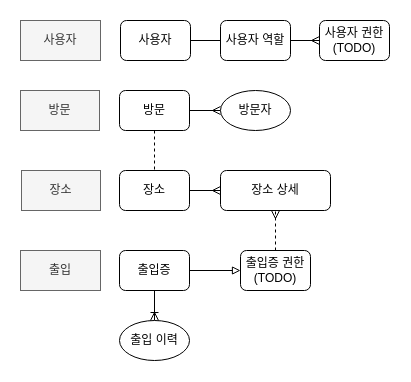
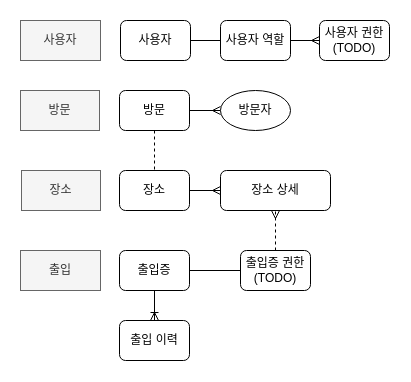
edge "출입증" -> "출입증 권한 (TODO)": arrowhead block -> none
node "출입 이력": shape ellipse -> rounded rectangle
